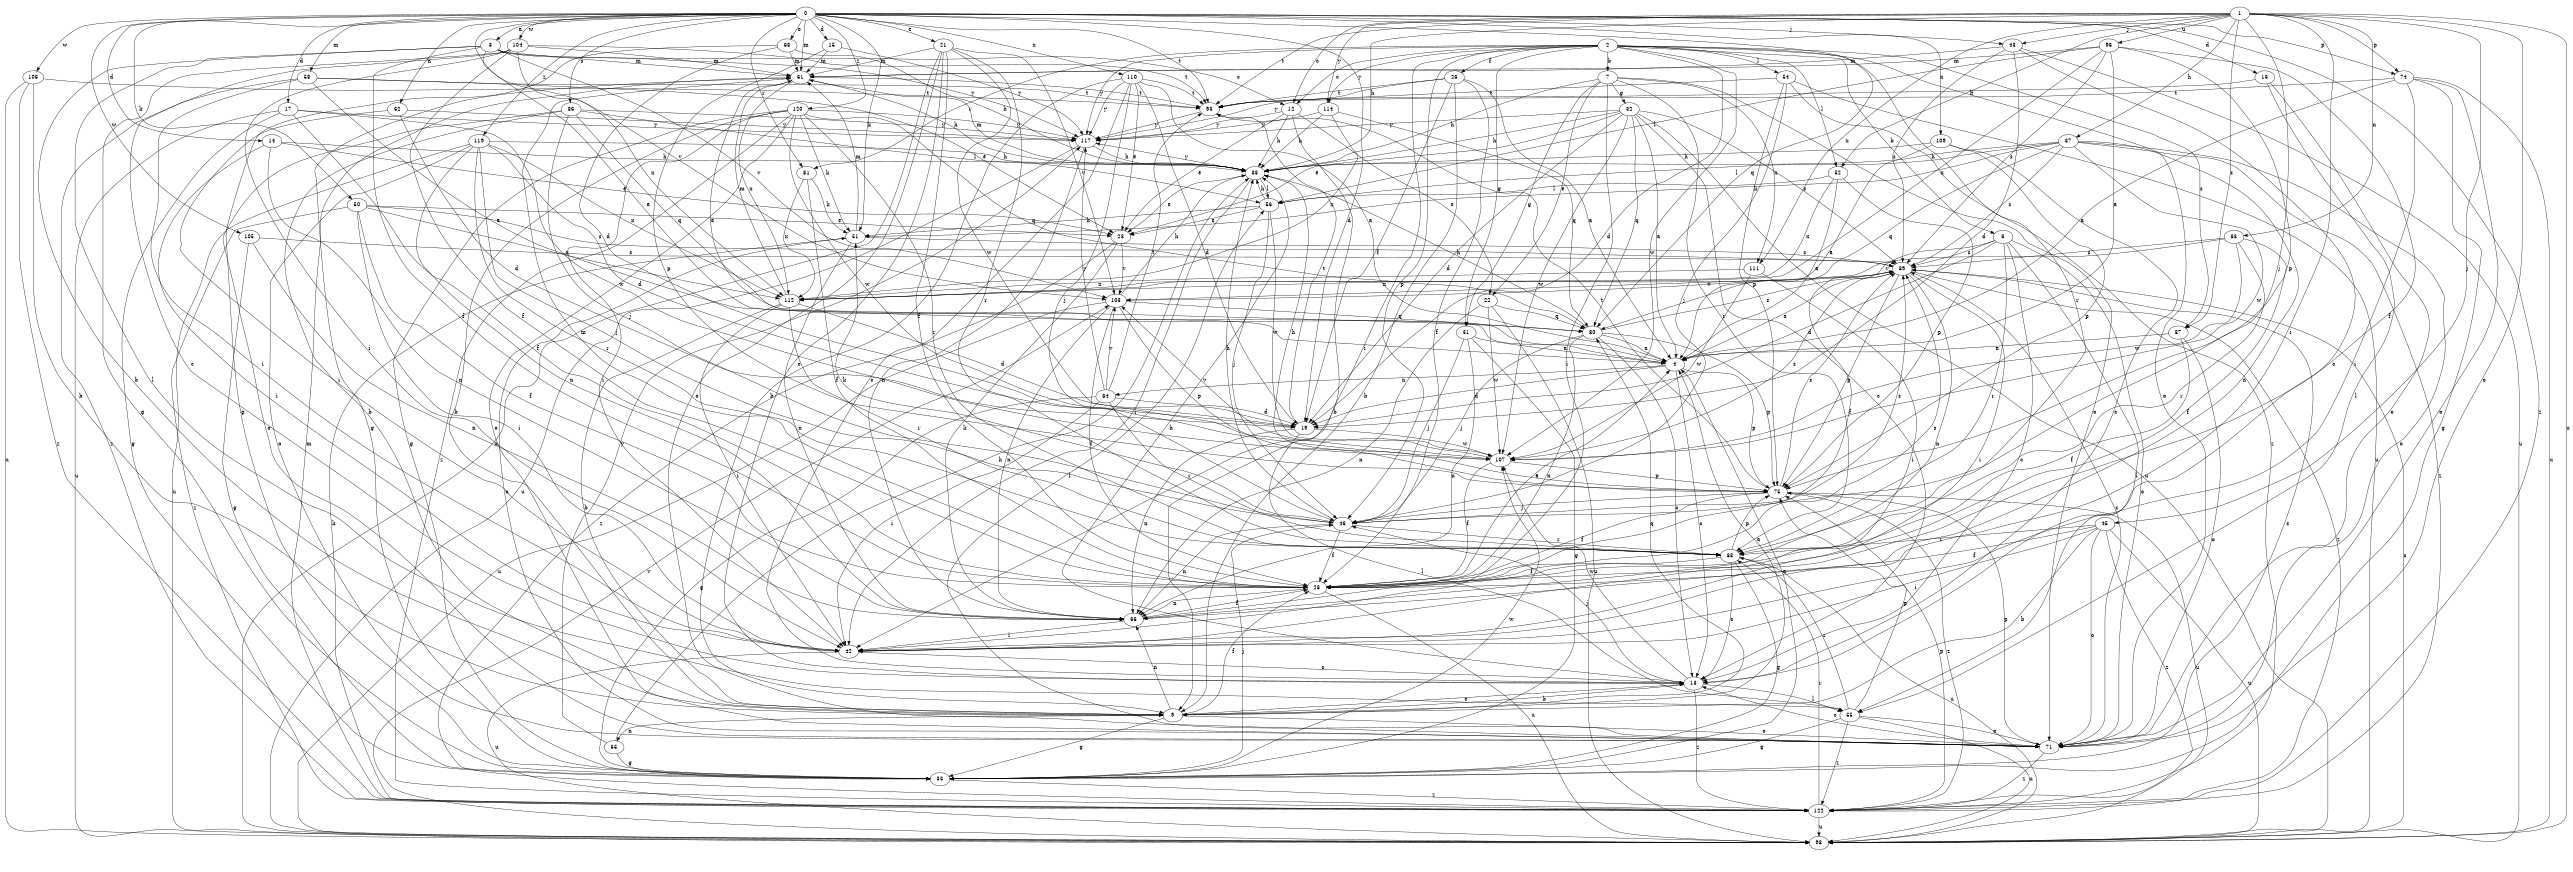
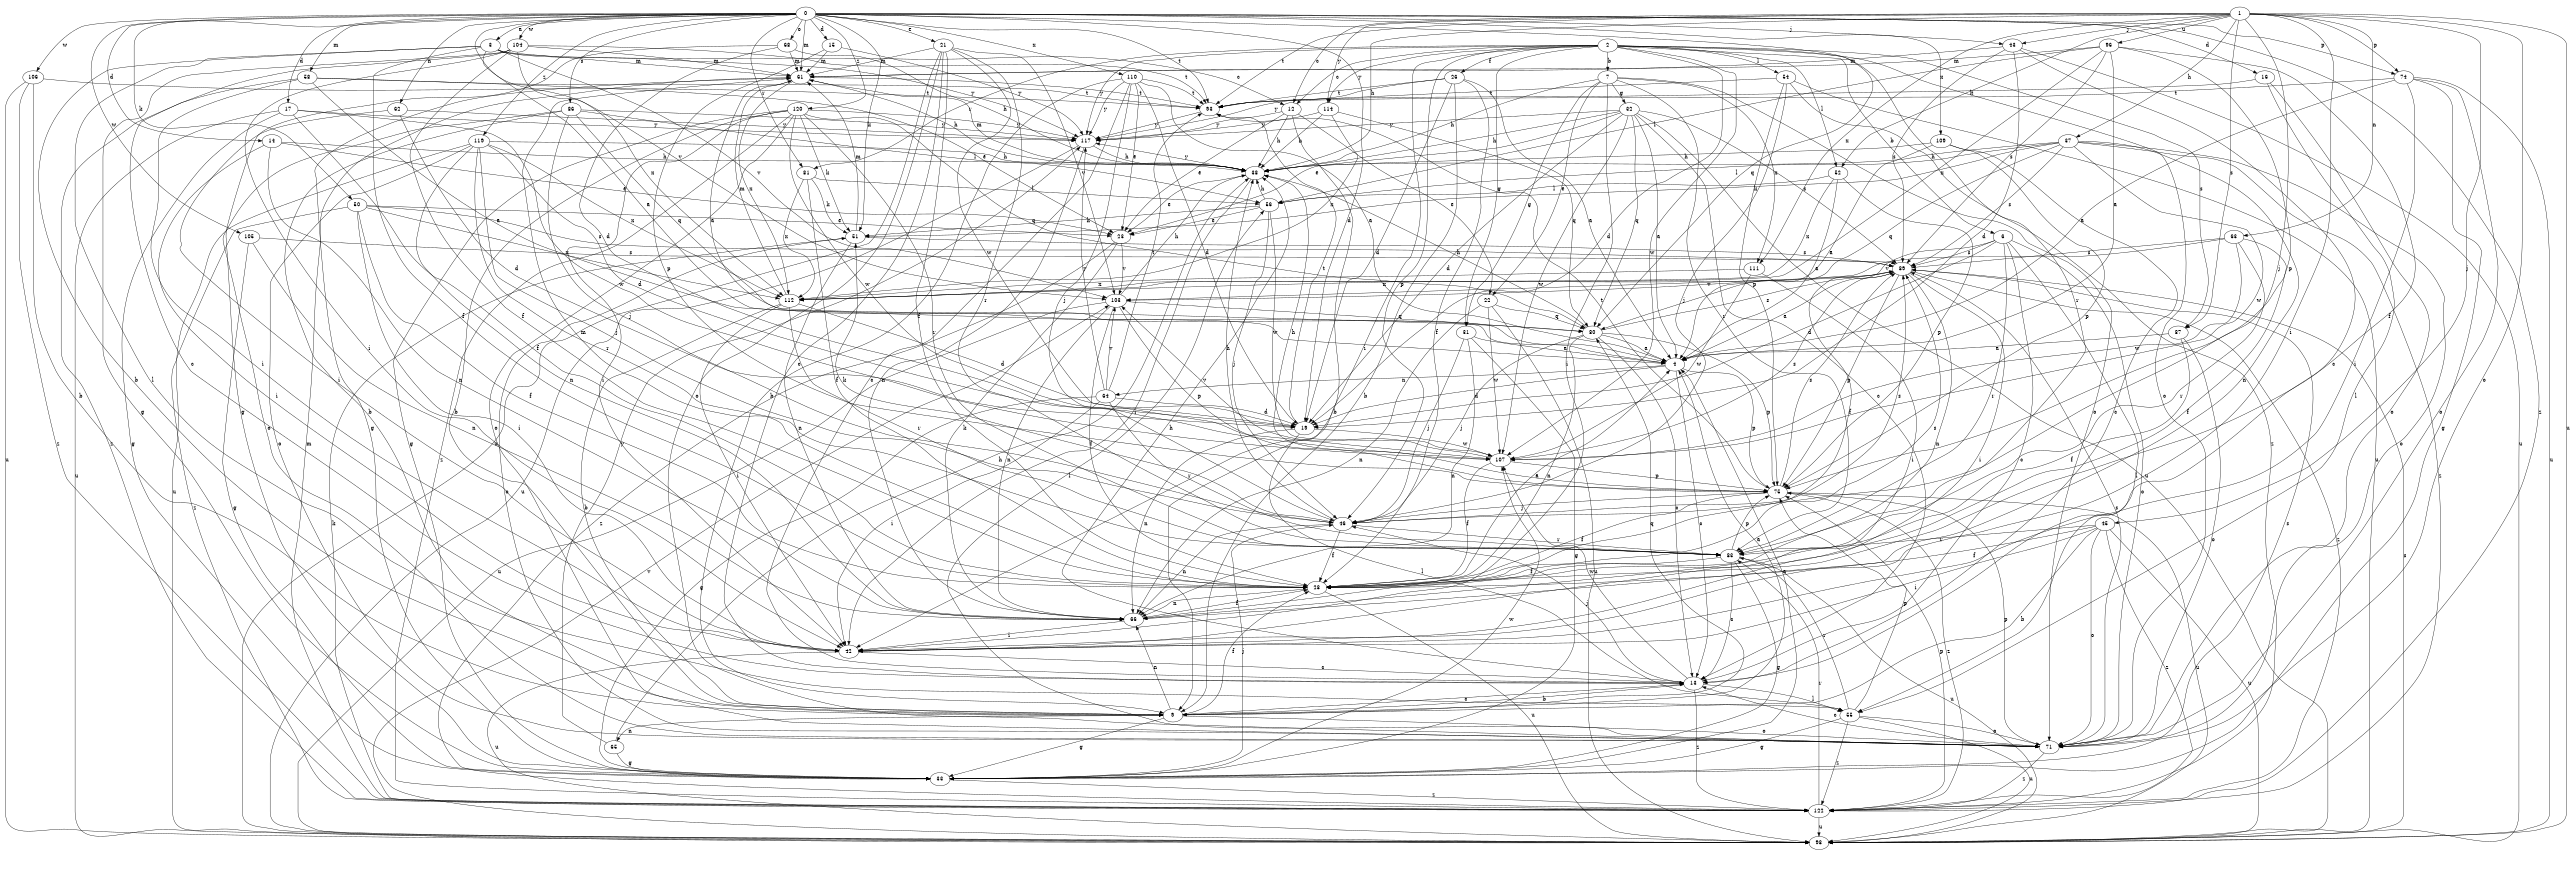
edge "38" -> "56": now "81" -> "56"
edge "26" -> "19": label "f" -> "d"
